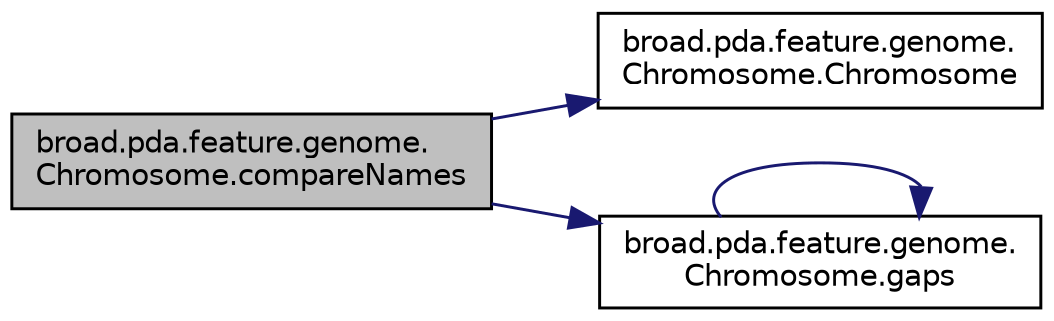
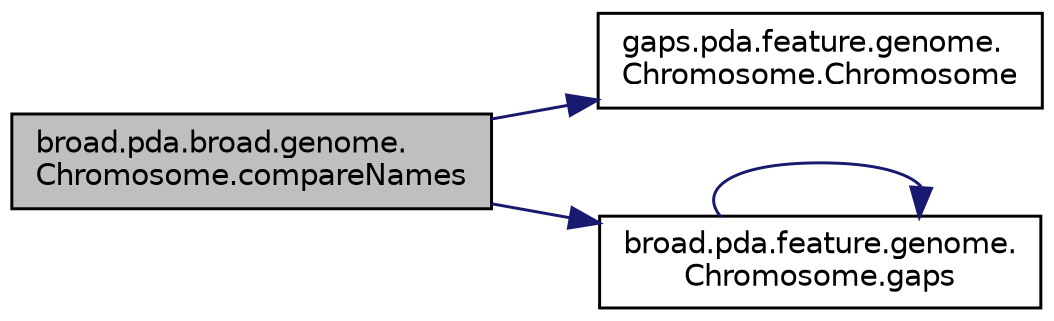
node "broad.pda.feature.genome. Chromosome.Chromosome": label "broad.pda.feature.genome. Chromosome.Chromosome" -> "gaps.pda.feature.genome. Chromosome.Chromosome"
node "broad.pda.feature.genome. Chromosome.compareNames": label "broad.pda.feature.genome. Chromosome.compareNames" -> "broad.pda.broad.genome. Chromosome.compareNames"
